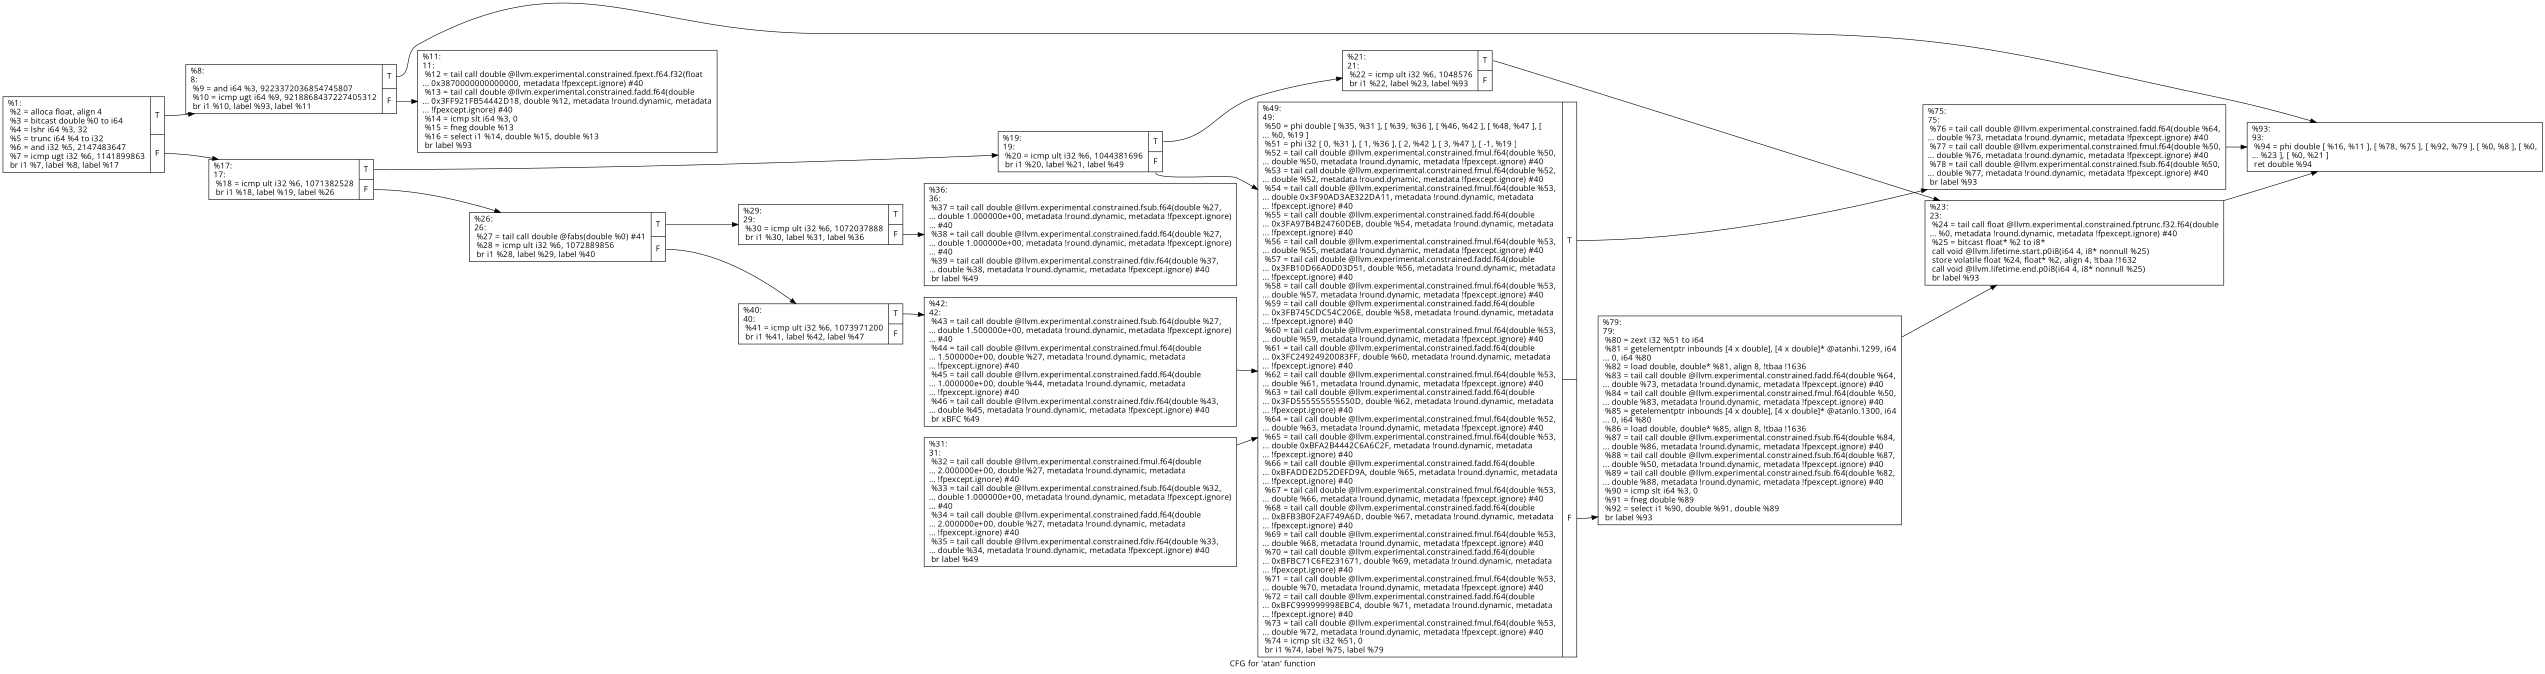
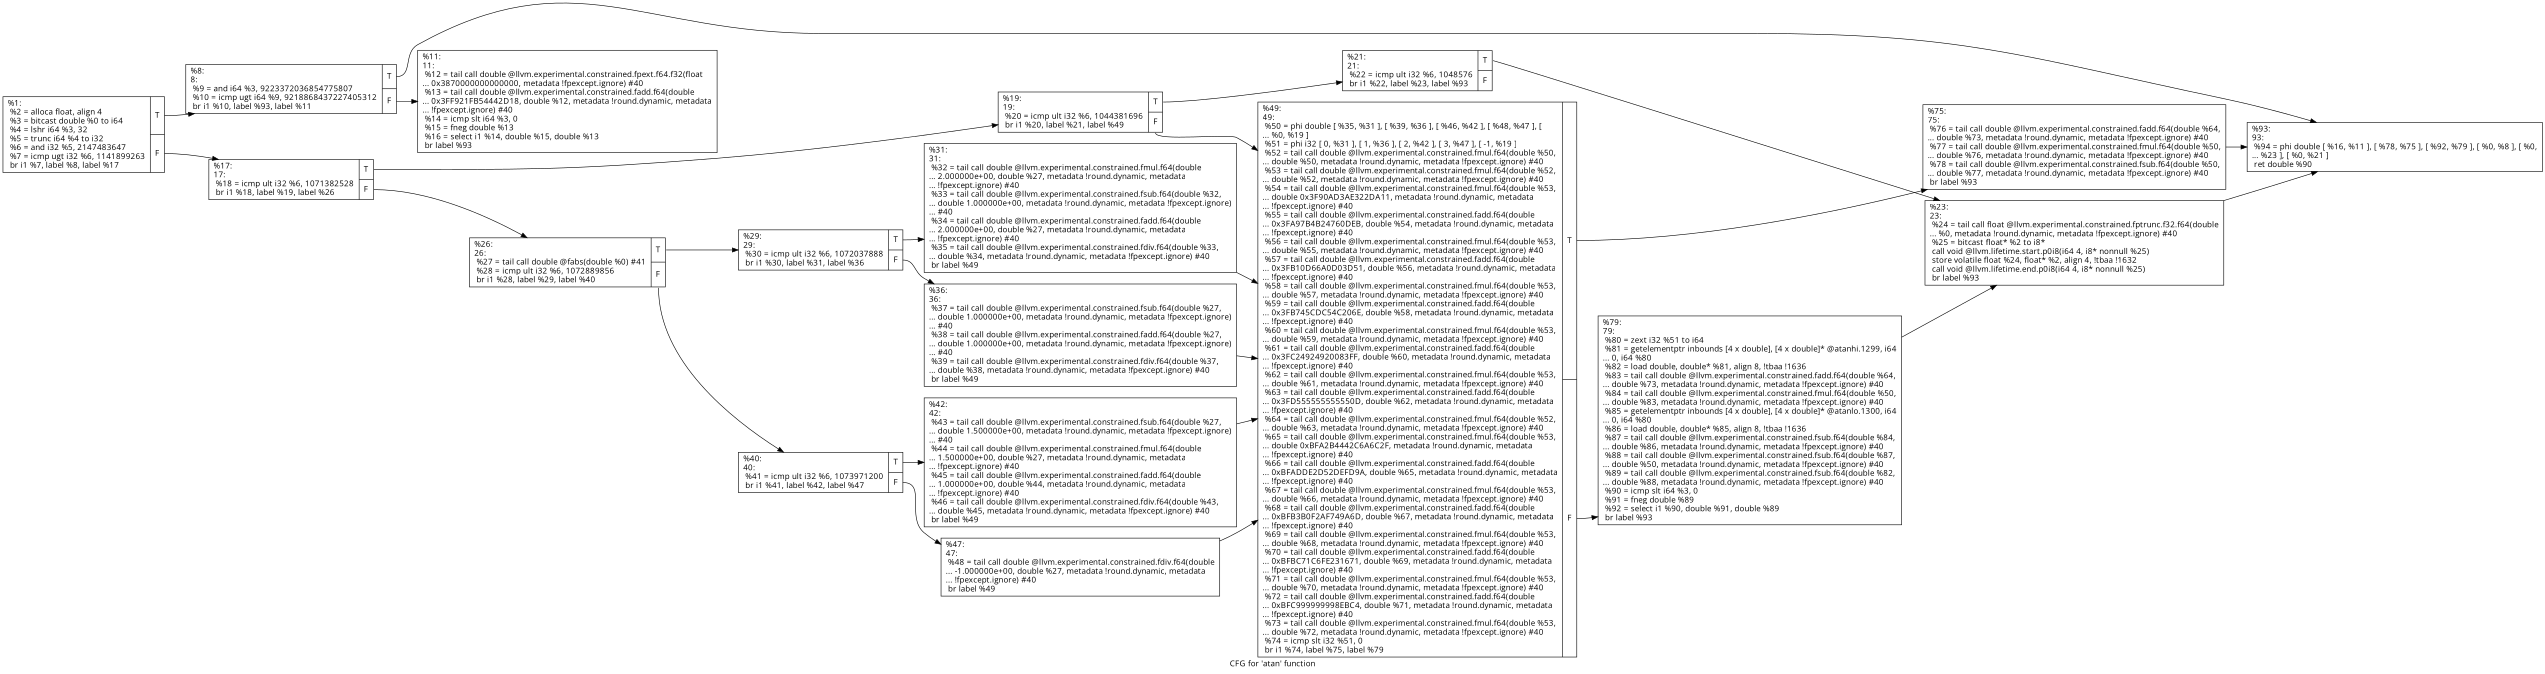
node "%8:": text "%9 = and i64 %3, 9223372036854745807" -> "%9 = and i64 %3, 9223372036854775807"
node "%1:": text "%7 = icmp ugt i32 %6, 1141899863" -> "%7 = icmp ugt i32 %6, 1141899263"
node "%93:": text "ret double %94" -> "ret double %90"
edge "%29:" -> "%31:": added
edge "%36:" -> "%49:": added
node "%42:": text "br xBFC %49" -> "br label %49"
node "%47:": added
